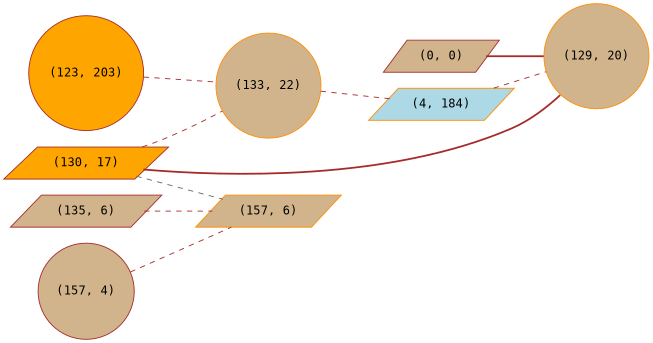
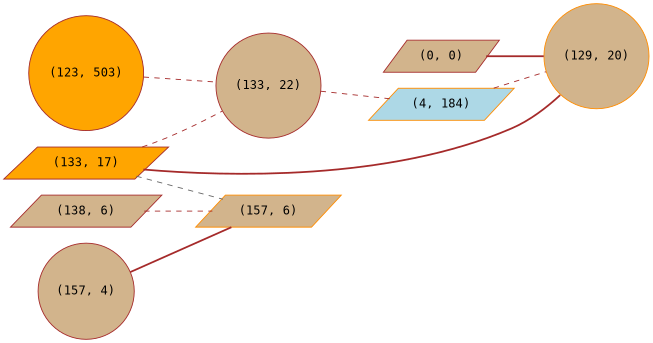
node "(123, 203)": label "(123, 203)" -> "(123, 503)"
node "(133, 22)": color darkorange -> brown
node "(130, 17)": label "(130, 17)" -> "(133, 17)"
node "(135, 6)": label "(135, 6)" -> "(138, 6)"
edge "(157, 6)" -- "(157, 4)": style dashed -> bold
